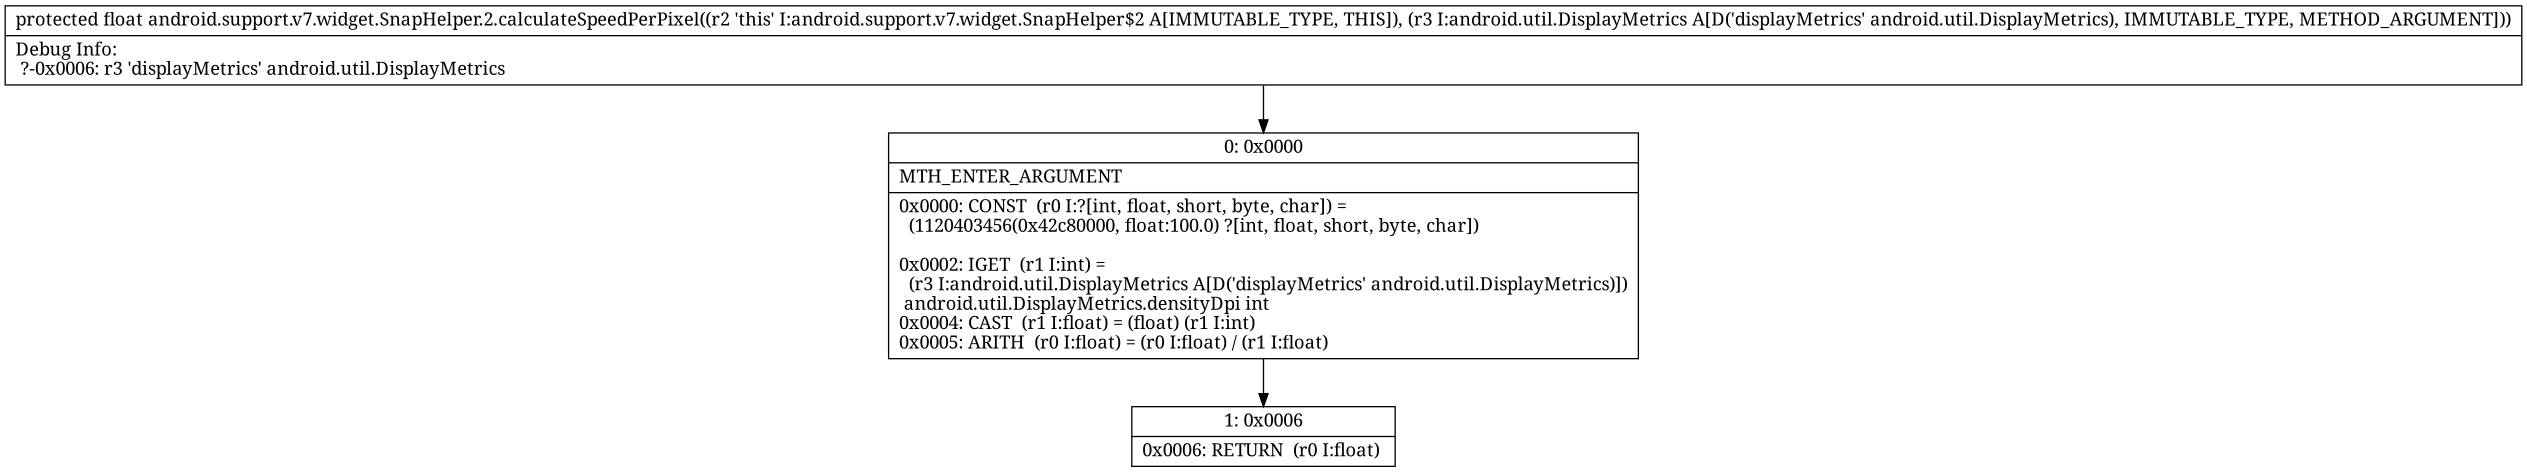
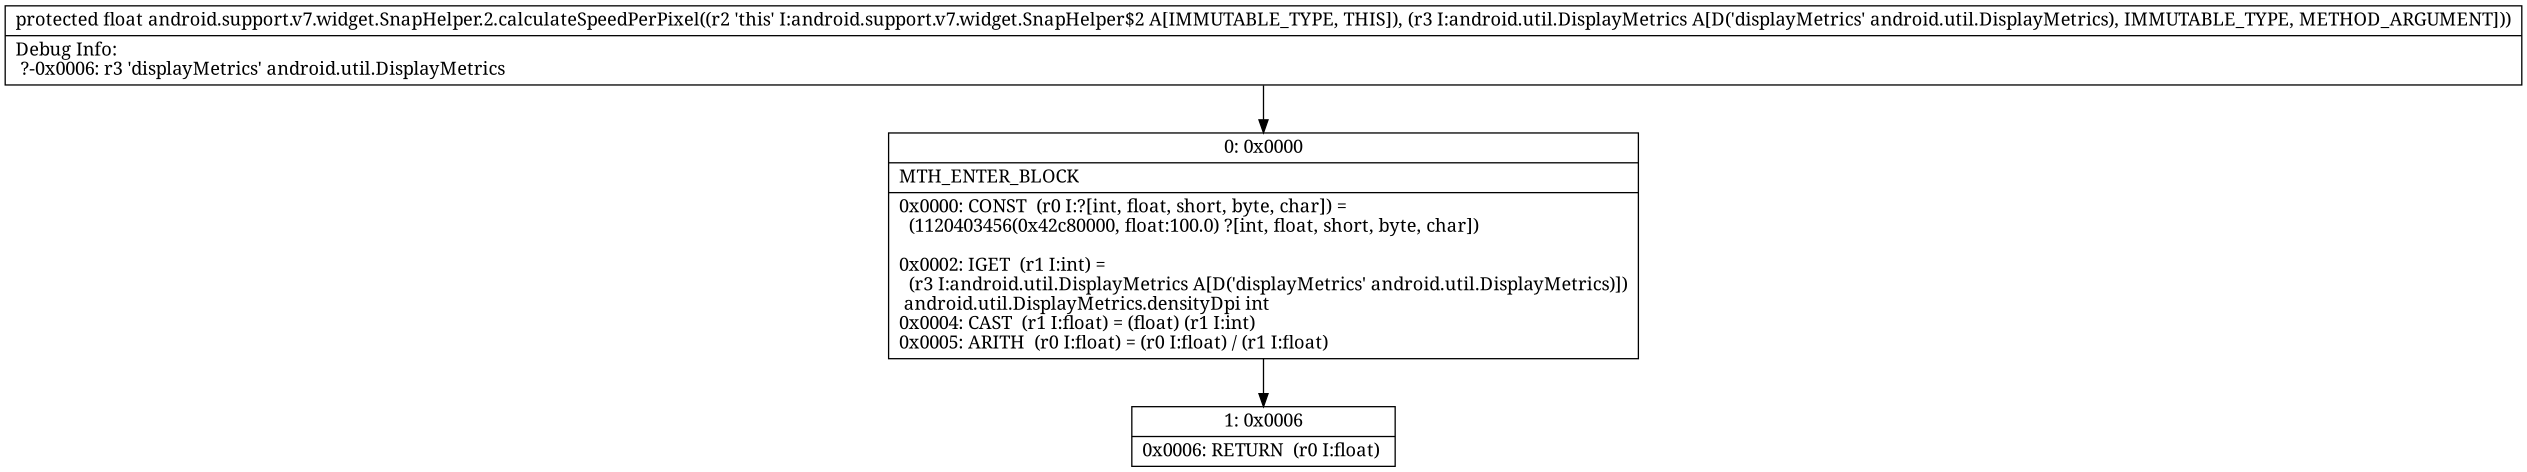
node "0: 0x0000": text "MTH_ENTER_ARGUMENT" -> "MTH_ENTER_BLOCK"
